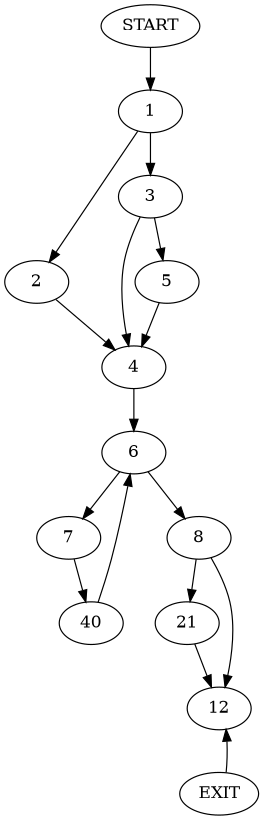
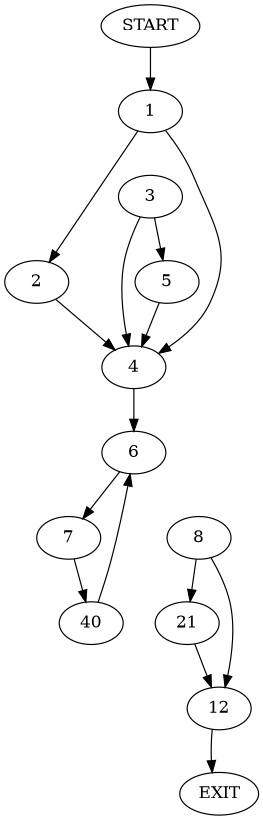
edge "1" -> "3": now "1" -> "4"
edge "6" -> "8": removed
edge "EXIT" -> "12": reversed
